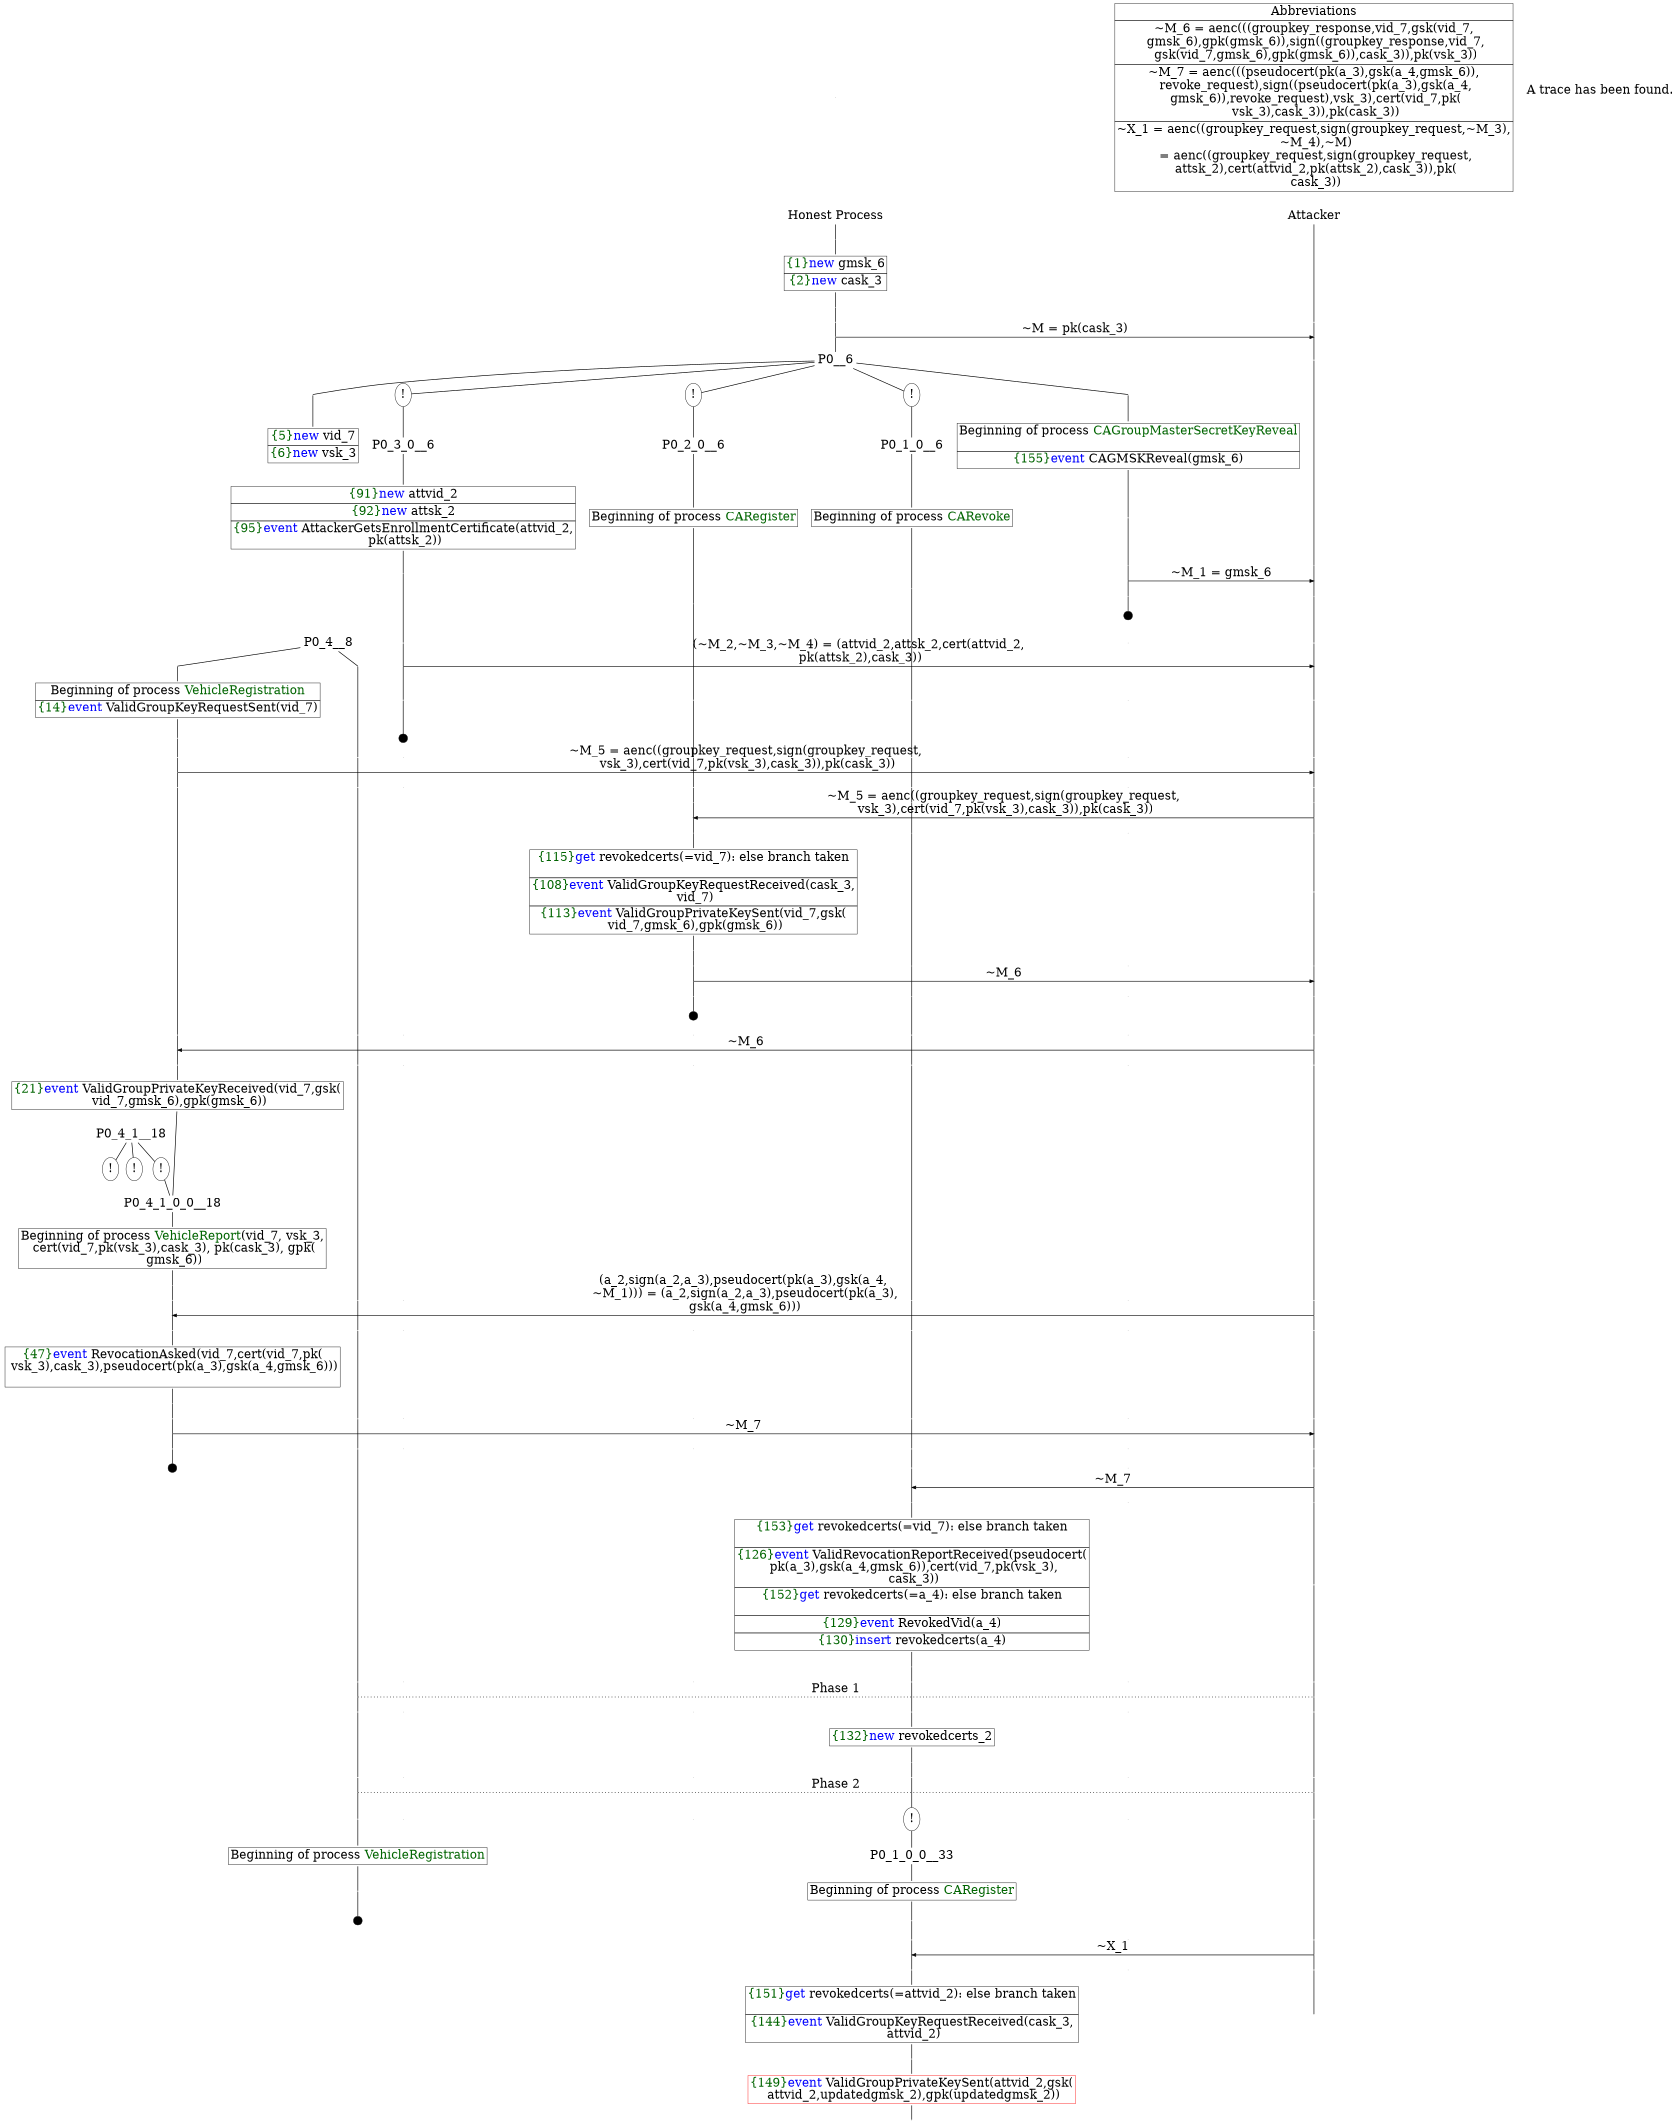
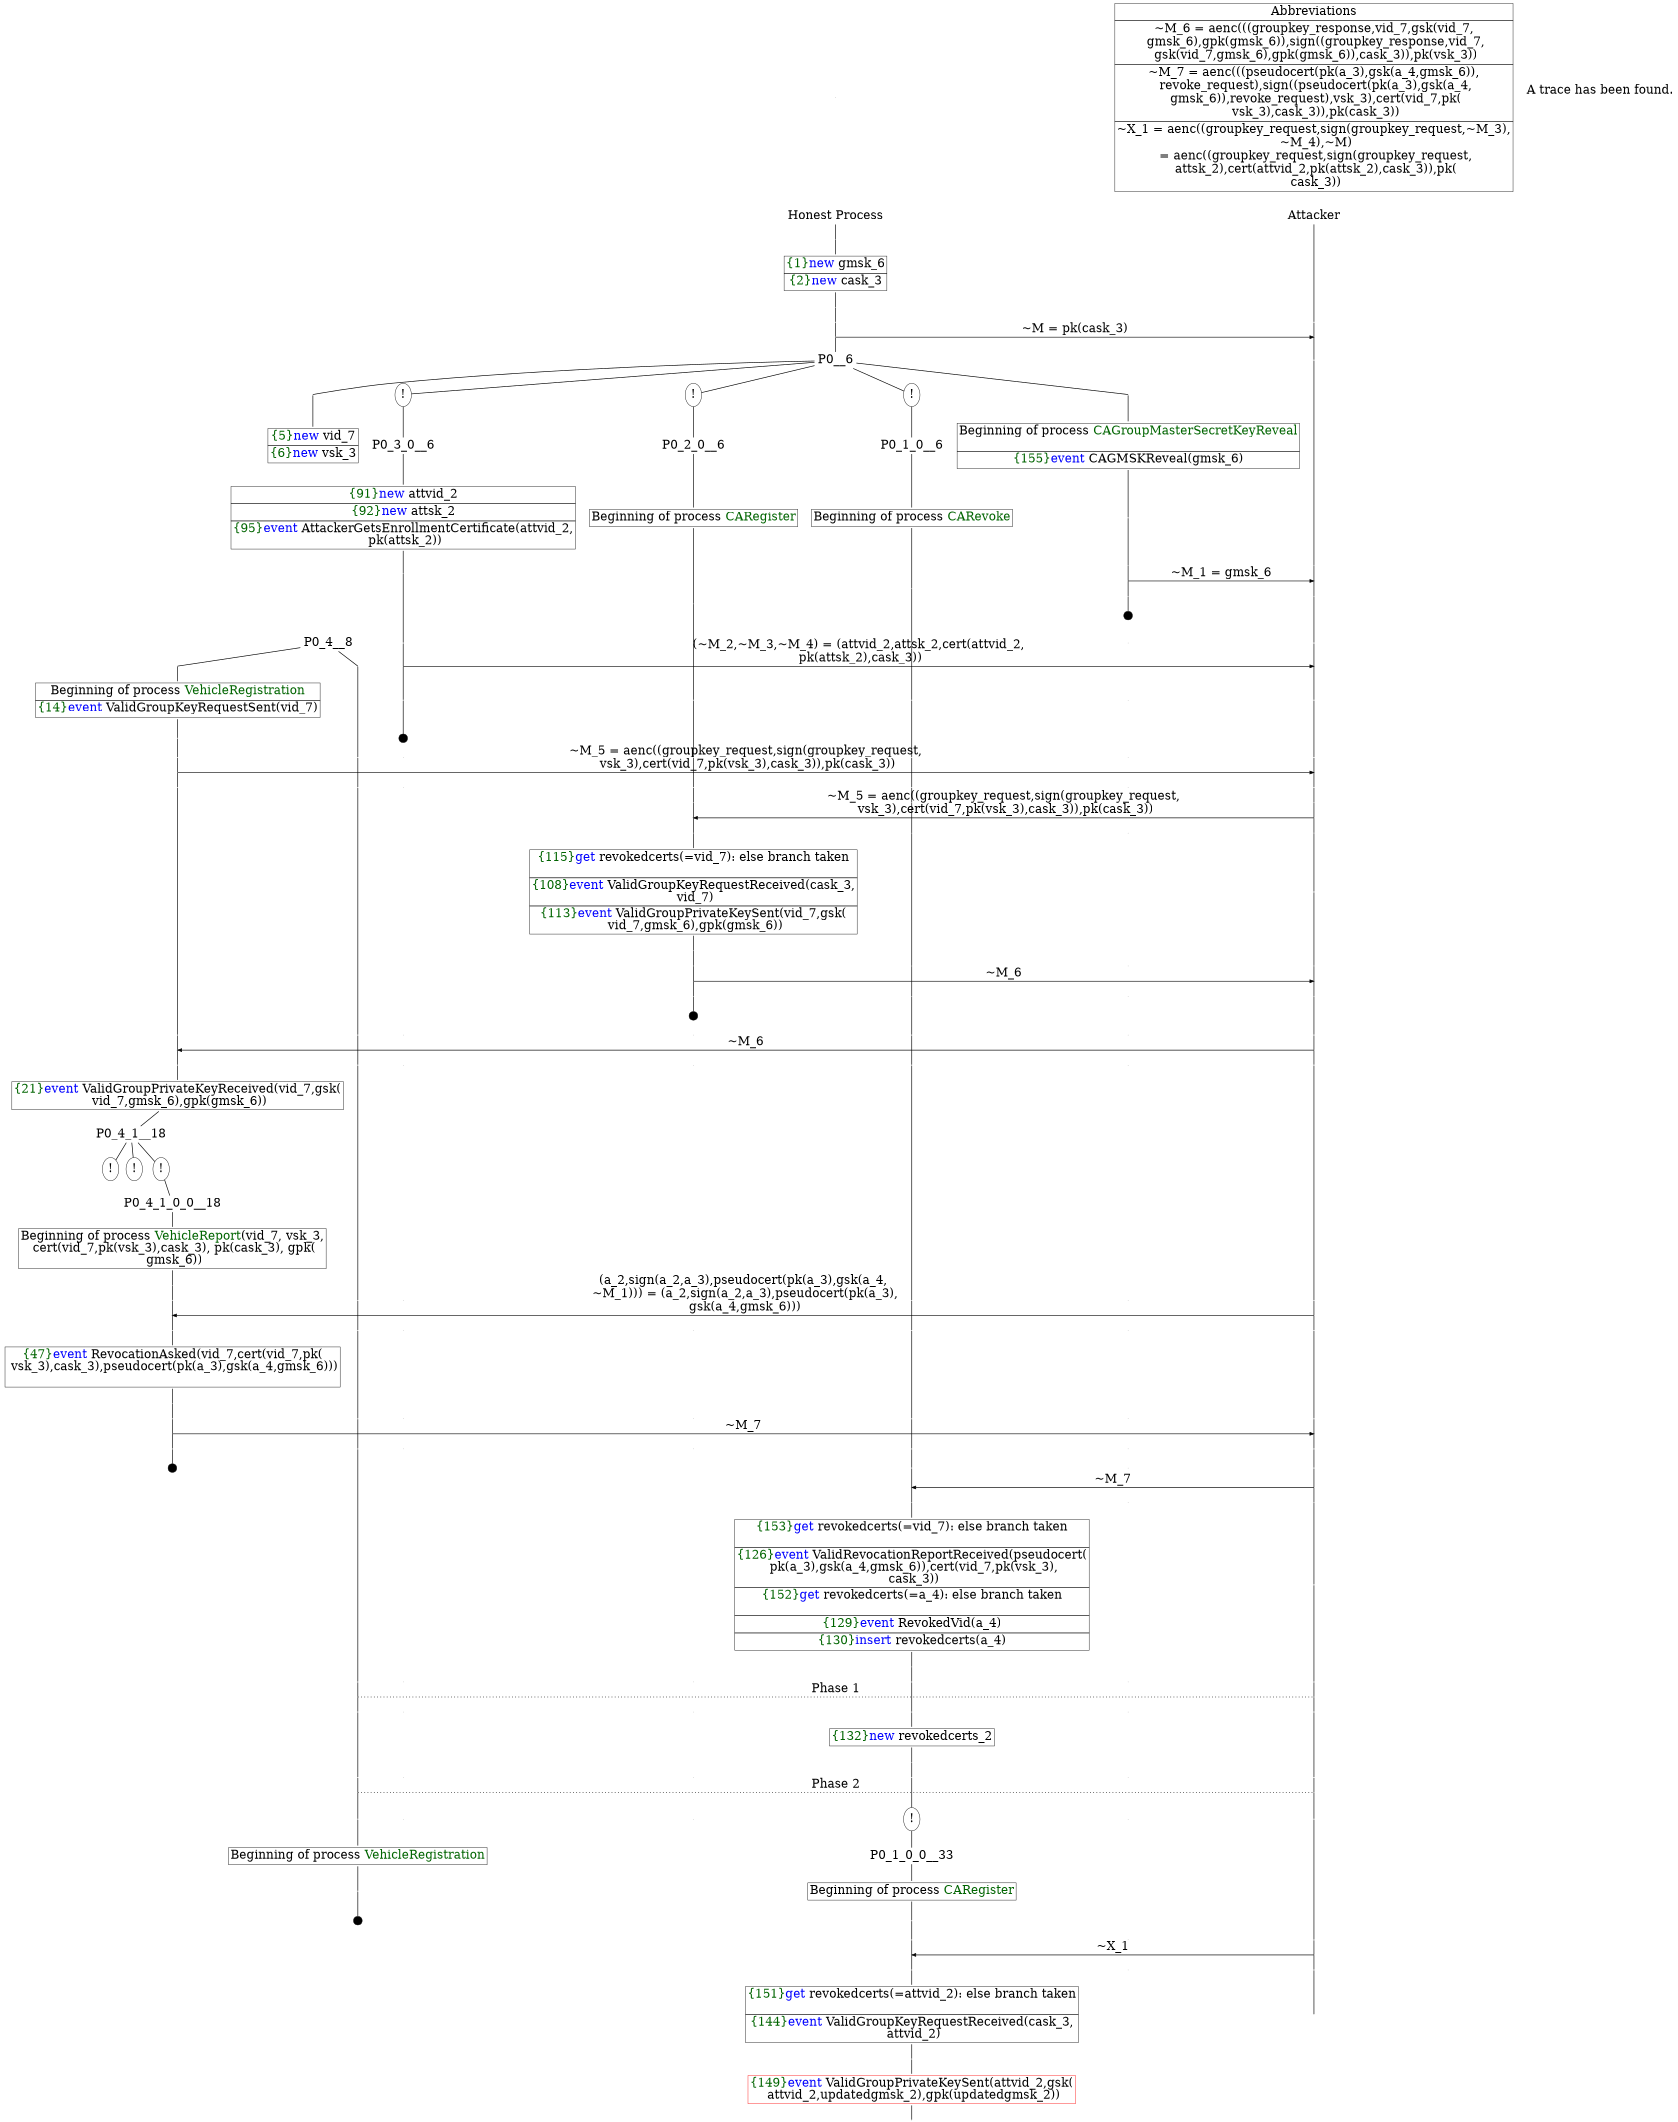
edge "{21}" -- "P0_4_1_0_0__18": now "{21}" -- "P0_4_1__18"
